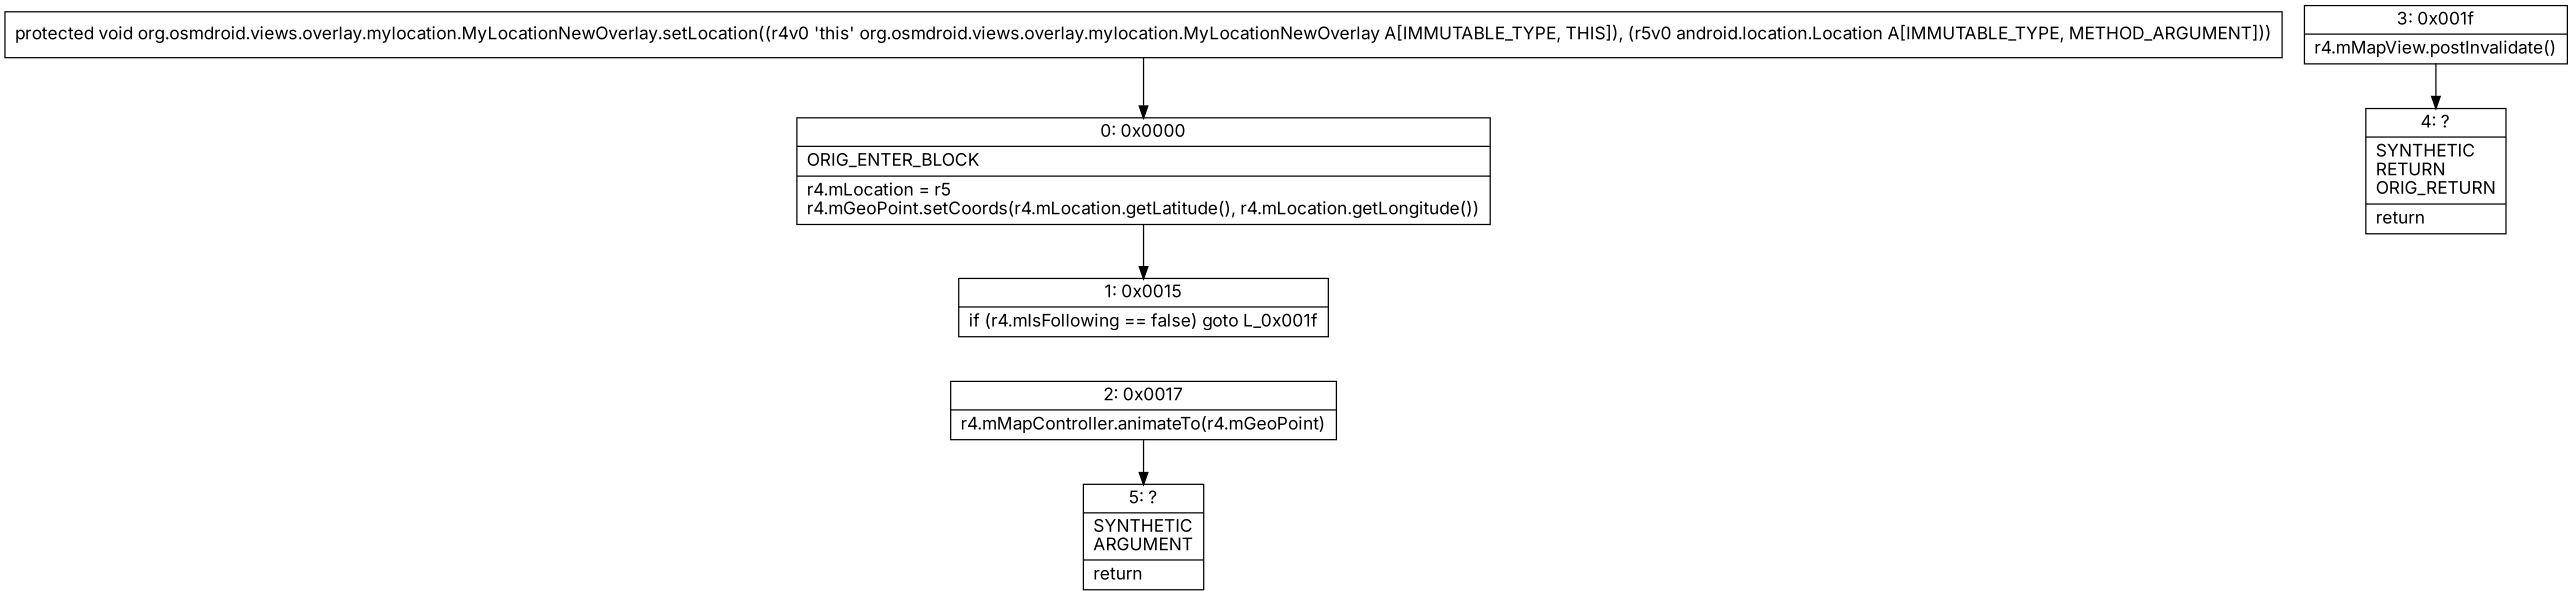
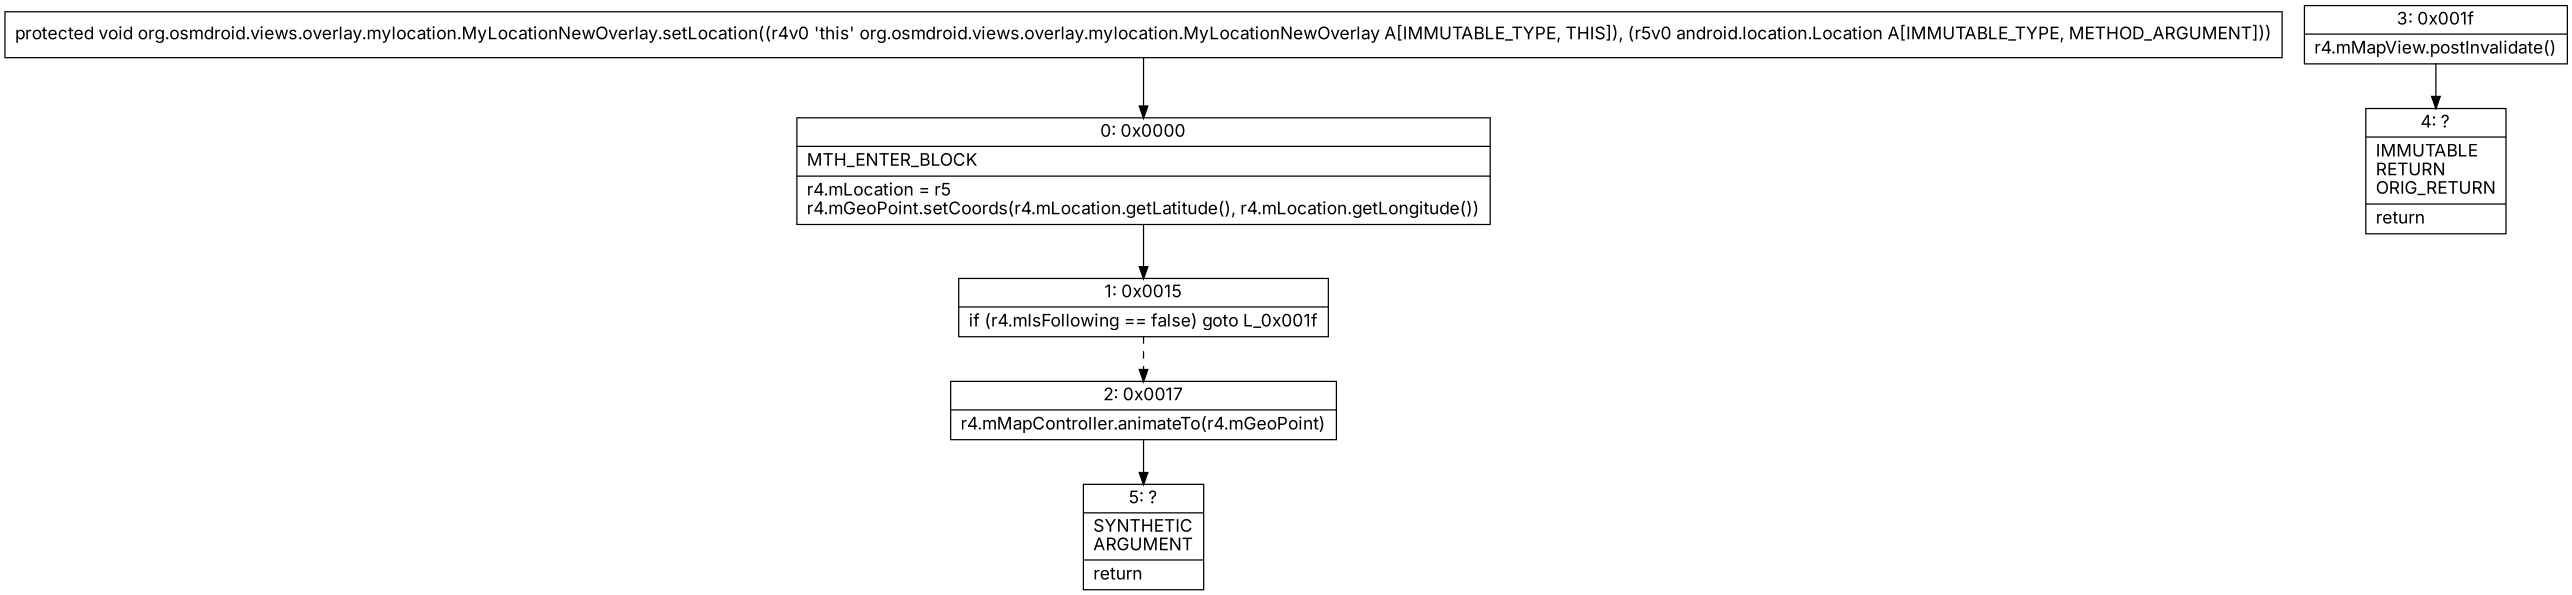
node "4: ?": text "SYNTHETIC" -> "IMMUTABLE"
node "0: 0x0000": text "ORIG_ENTER_BLOCK" -> "MTH_ENTER_BLOCK"
edge "1: 0x0015" -> "2: 0x0017": added
